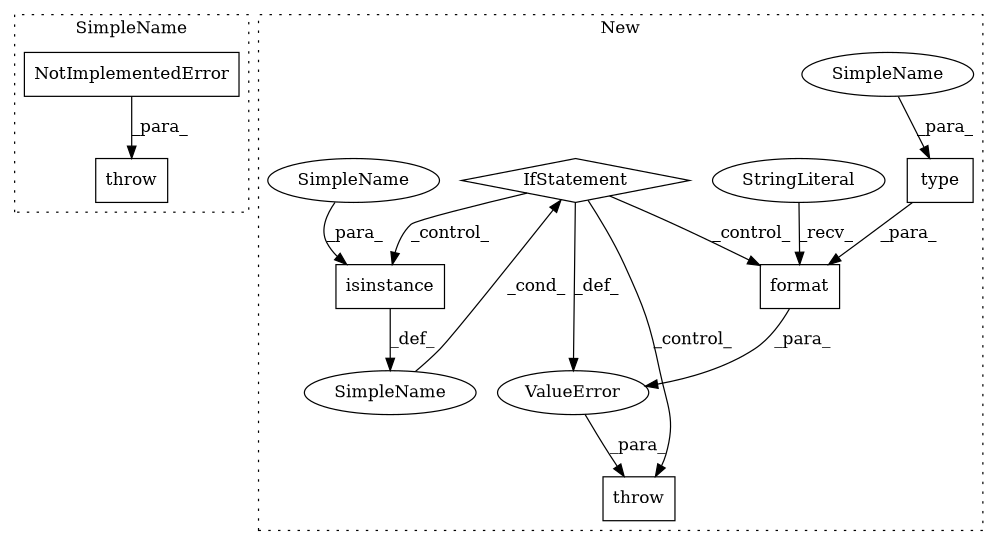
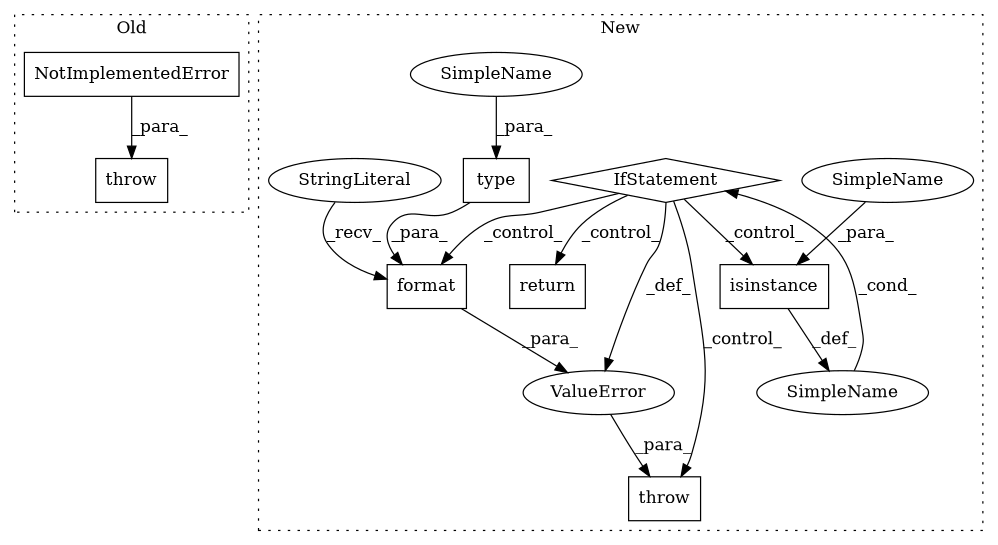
cluster "SimpleName": label "SimpleName" -> "Old"
node "return": added
